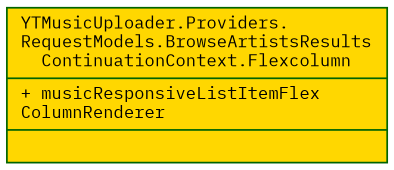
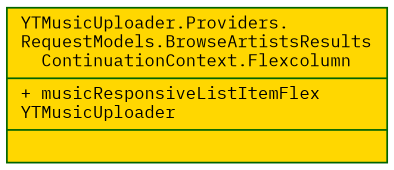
node "YTMusicUploader.Providers.": text "ColumnRenderer" -> "YTMusicUploader"
